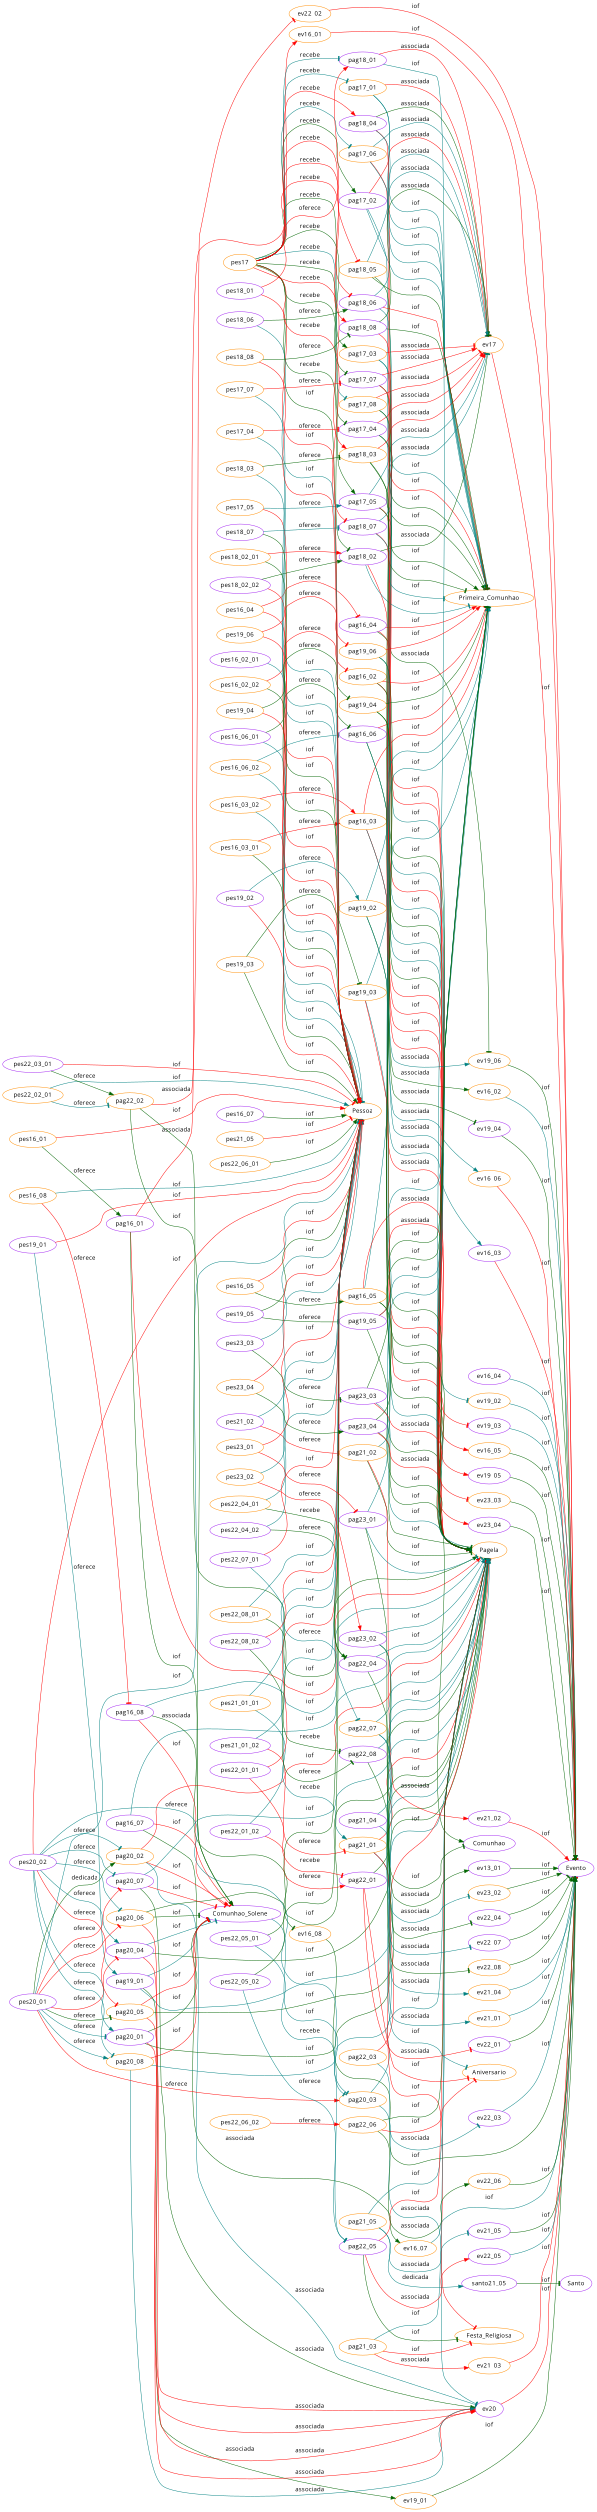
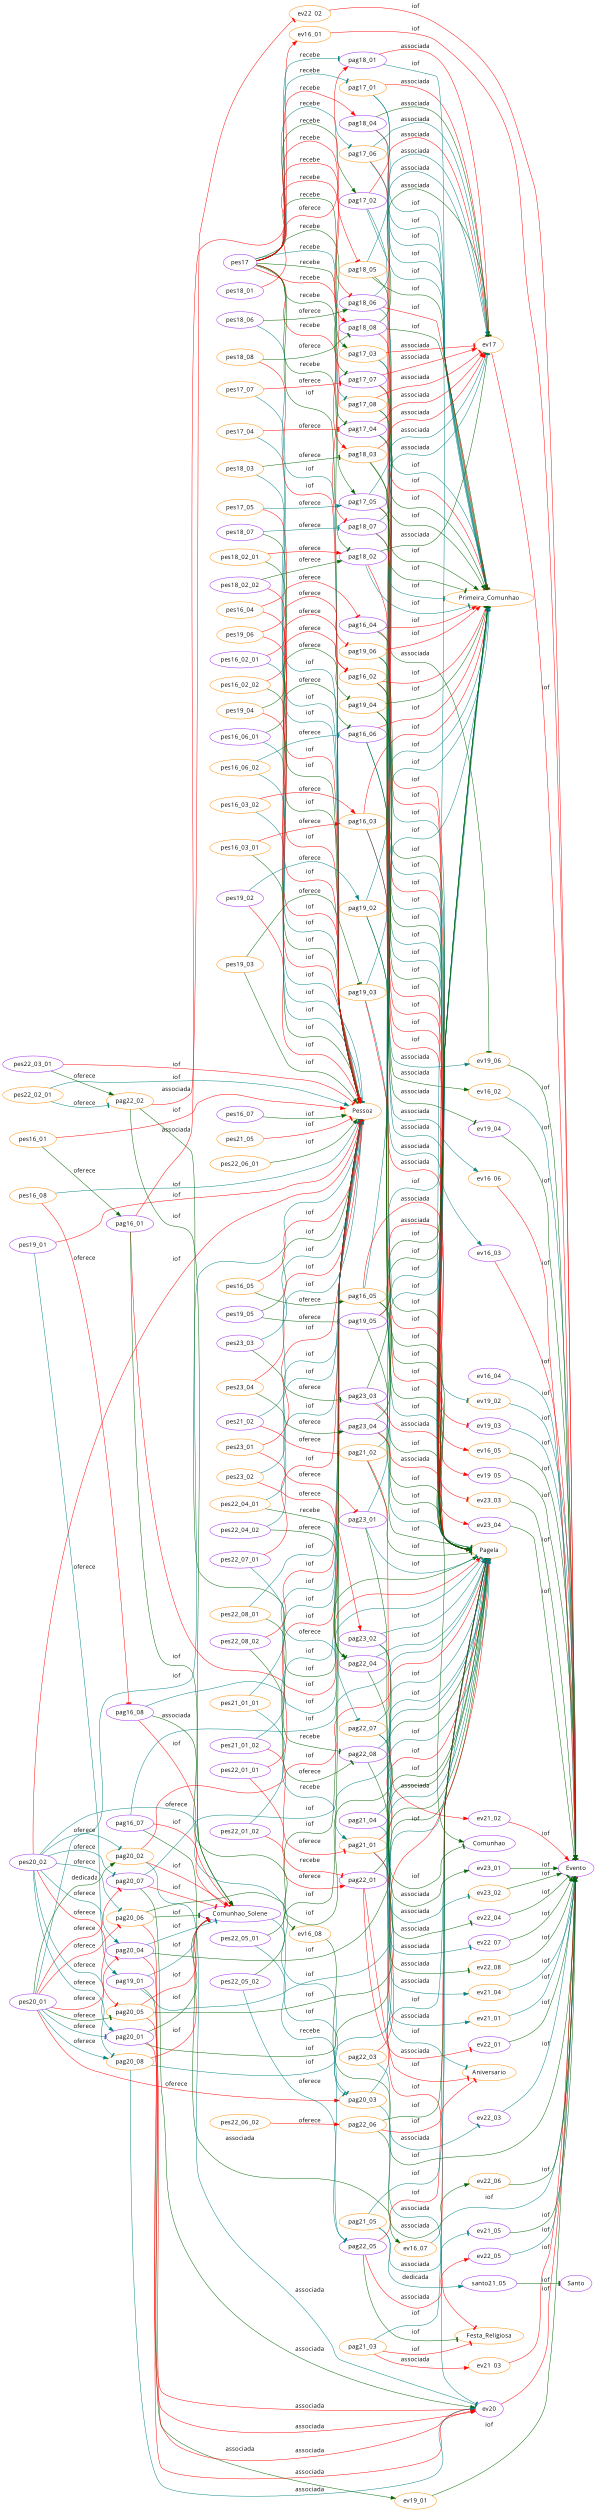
node "pes17": color darkorange -> purple
edge "pes16_02_01" -> "pag16_02": added, label "oferece"
edge "pes18_01" -> "Pessoa": removed, label "iof"
node "ev13_01": label "ev13_01" -> "ev23_01"
